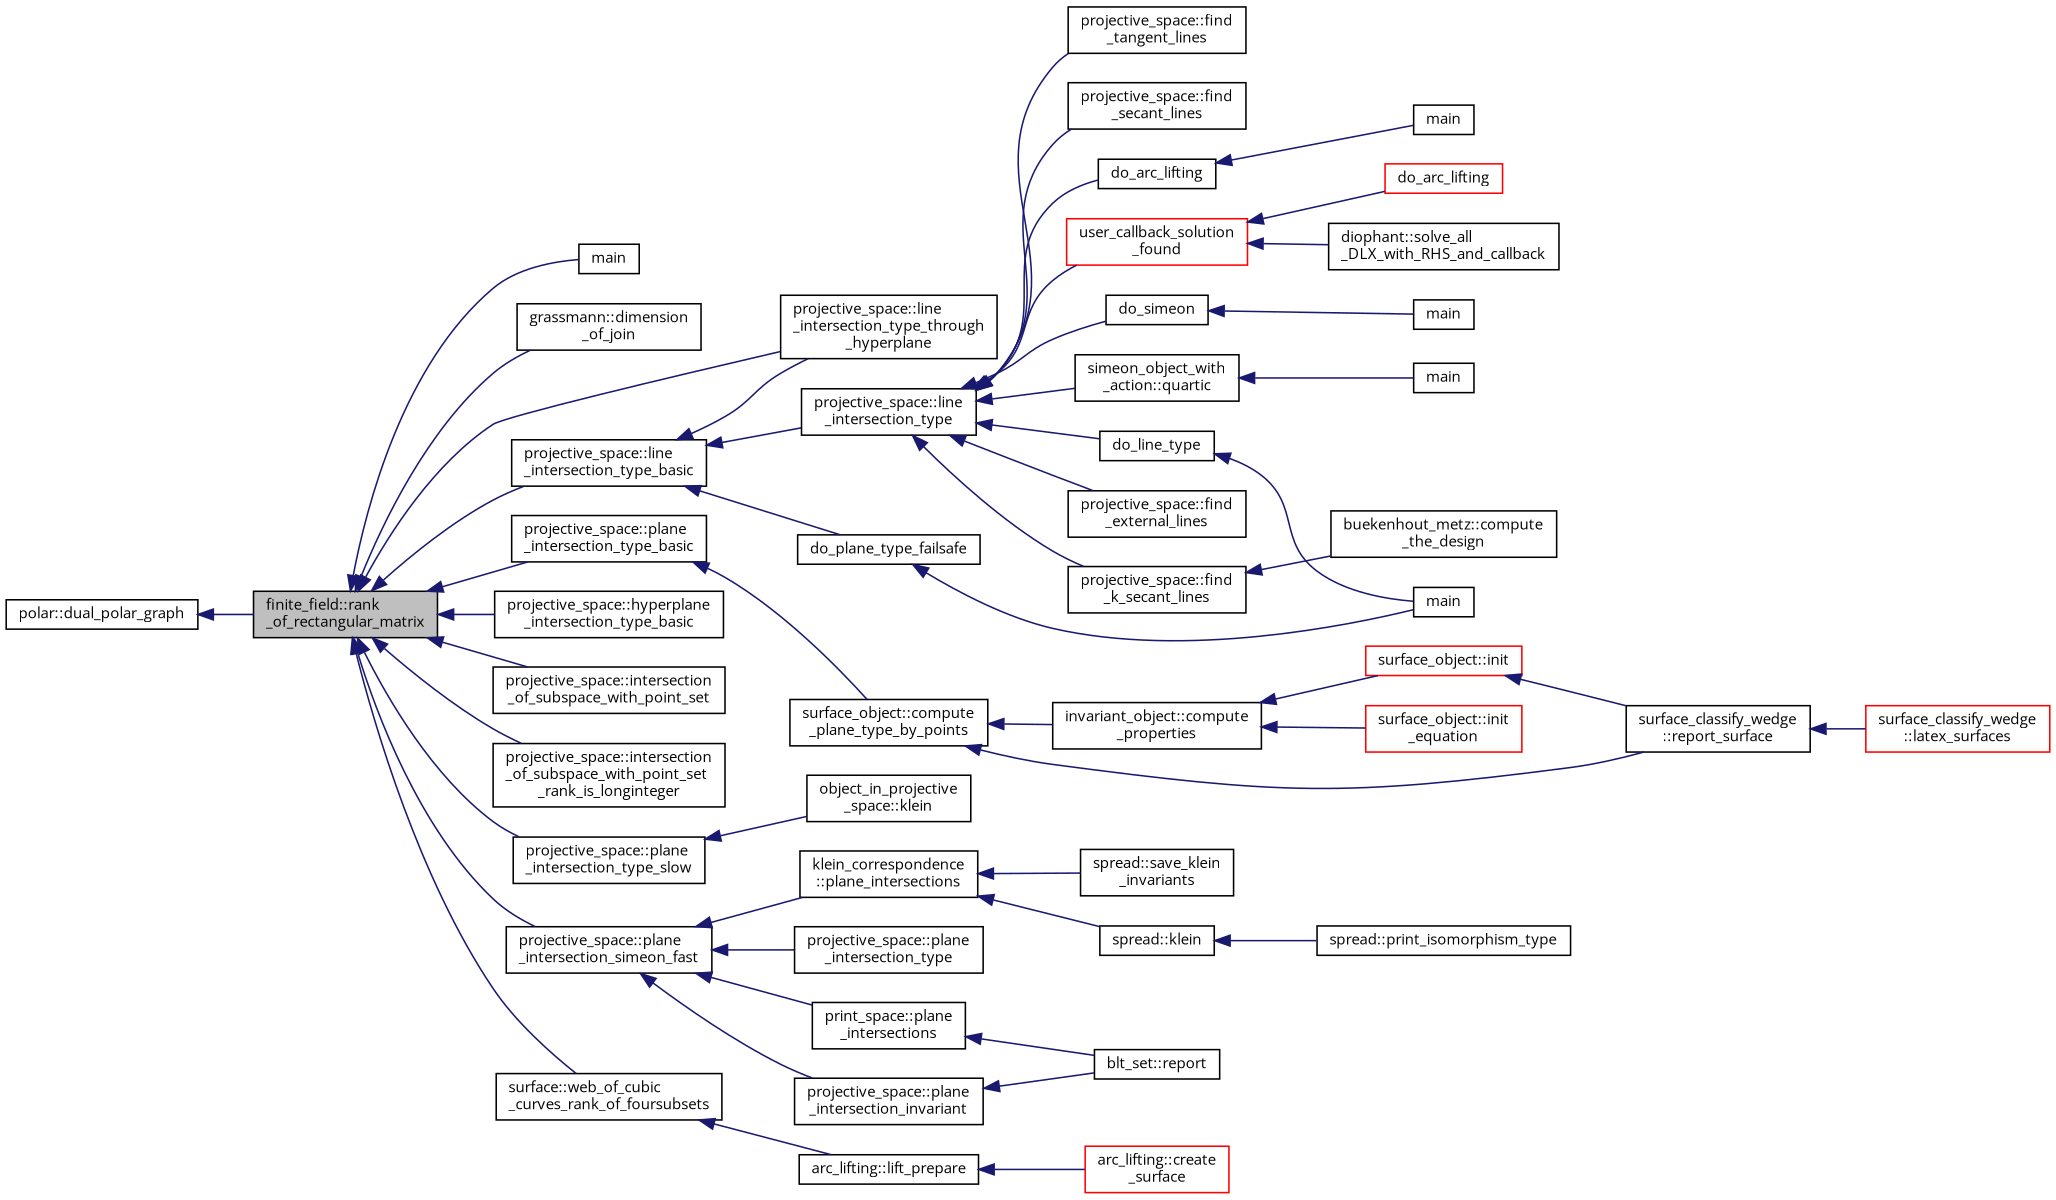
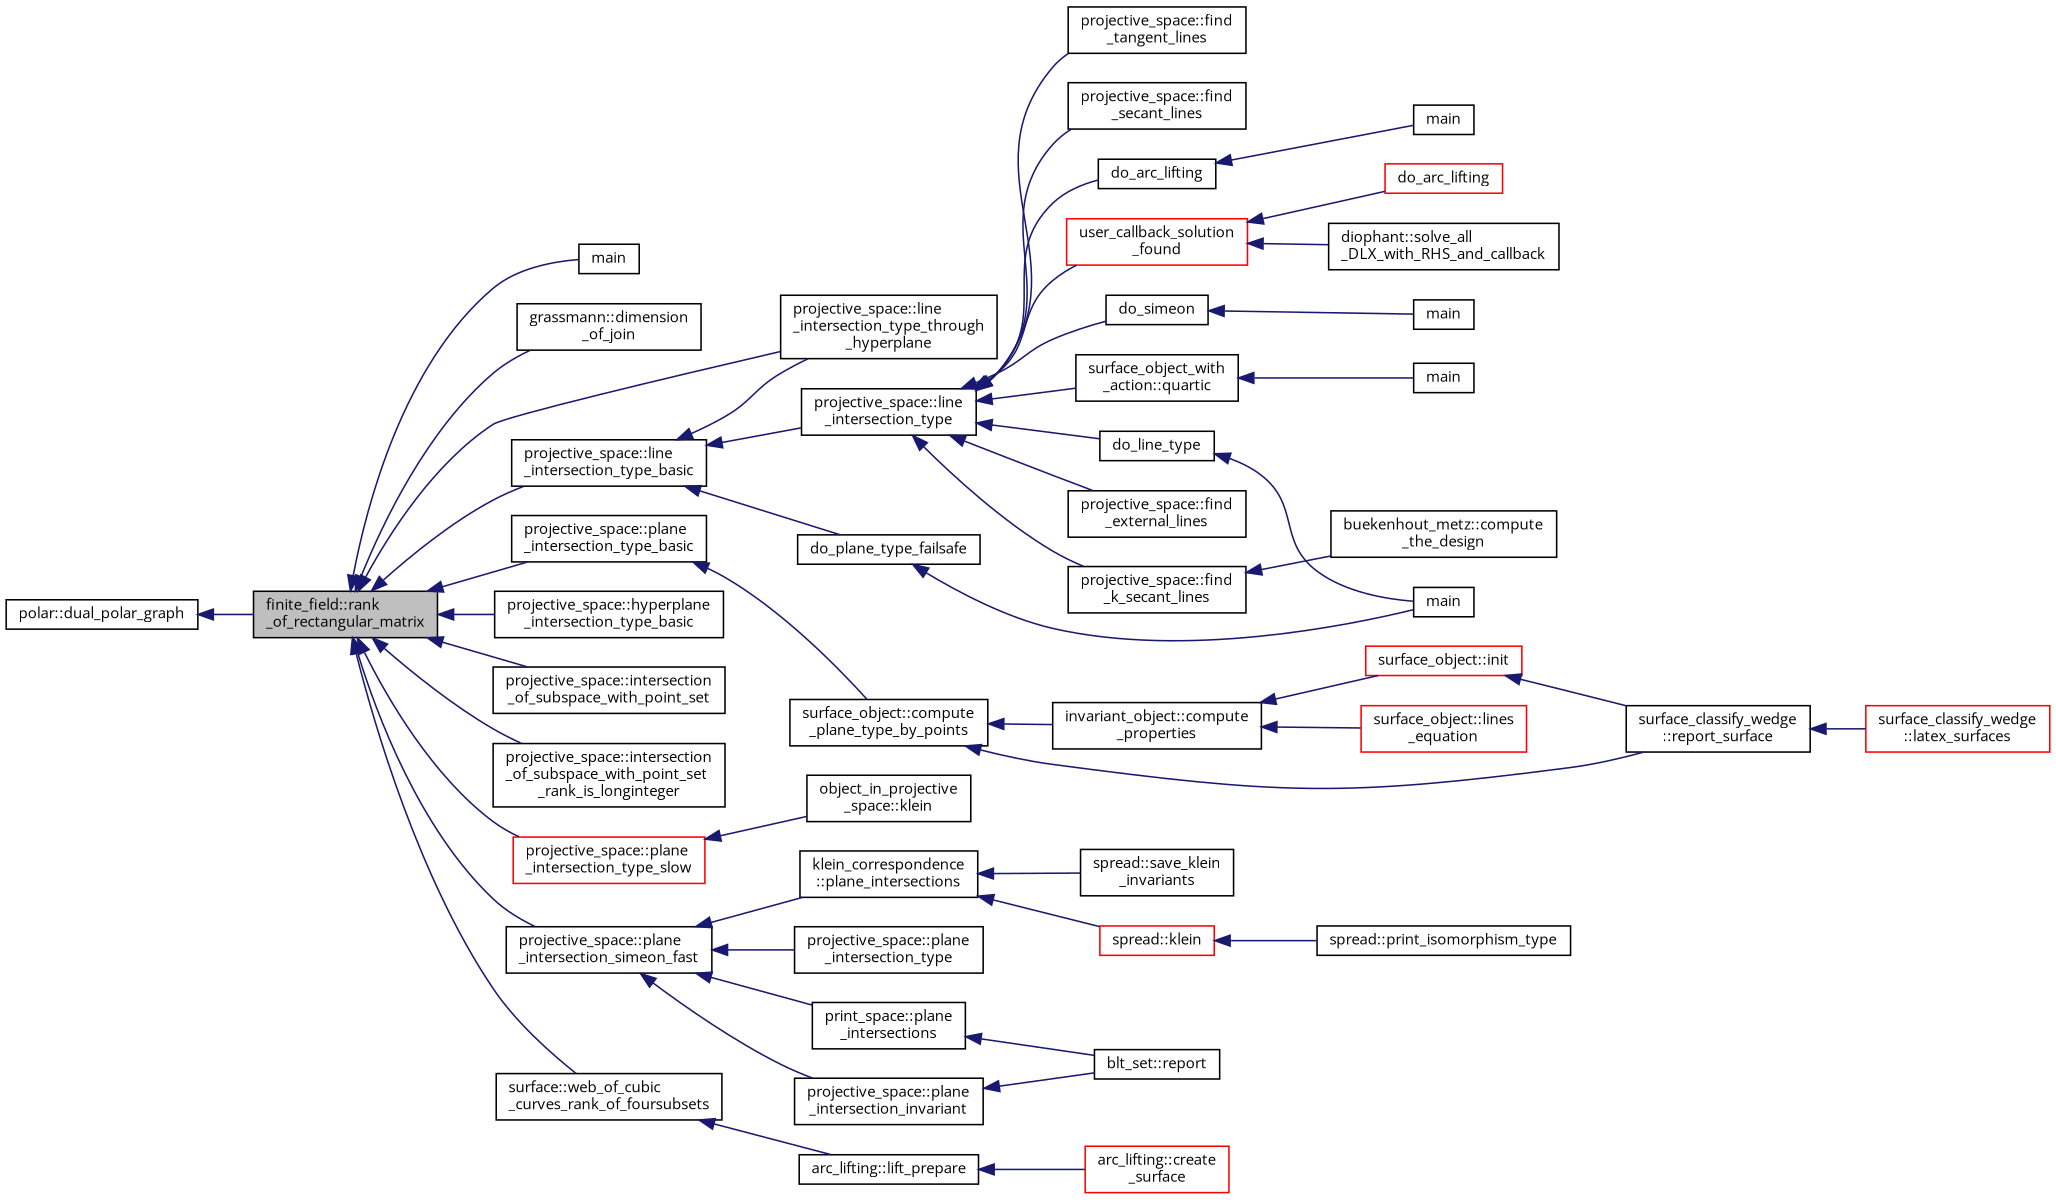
node "simeon_object_with _action::quartic": label "simeon_object_with _action::quartic" -> "surface_object_with _action::quartic"
node "surface_object::init _equation": label "surface_object::init _equation" -> "surface_object::lines _equation"
node "projective_space::plane _intersection_type_slow": color black -> red
node "spread::klein": color black -> red
